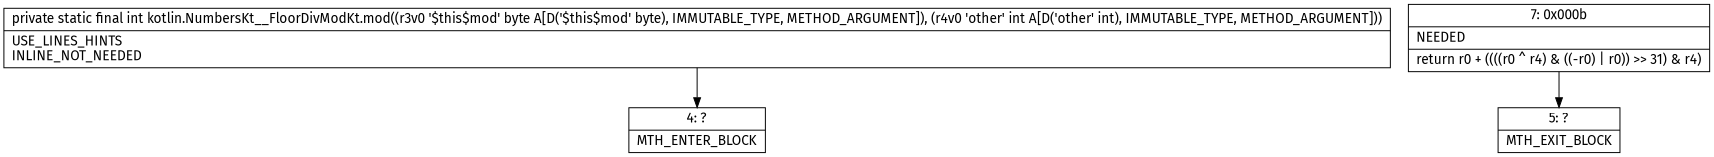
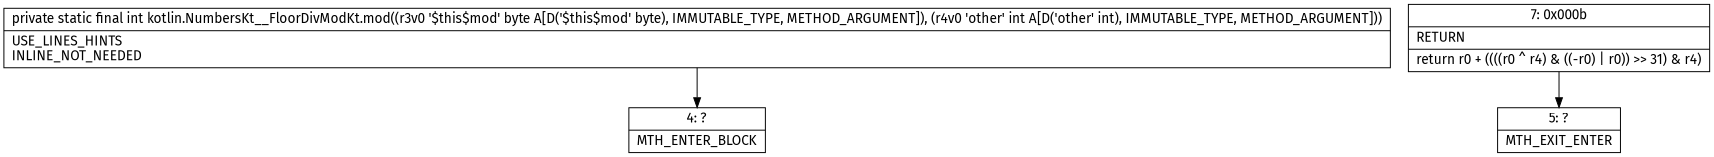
node "7: 0x000b": text "NEEDED" -> "RETURN"
node "5: ?": text "MTH_EXIT_BLOCK" -> "MTH_EXIT_ENTER"
